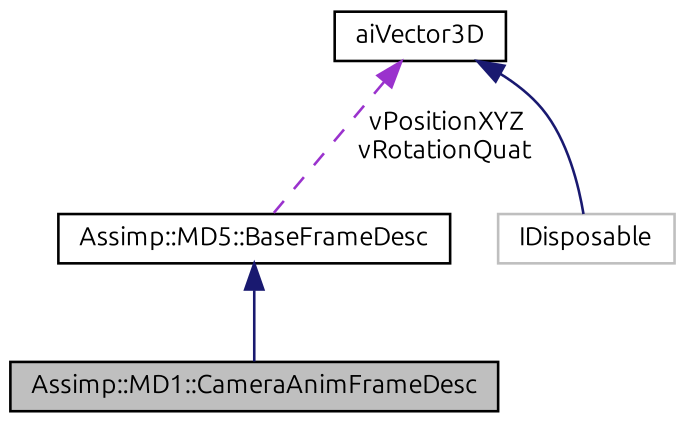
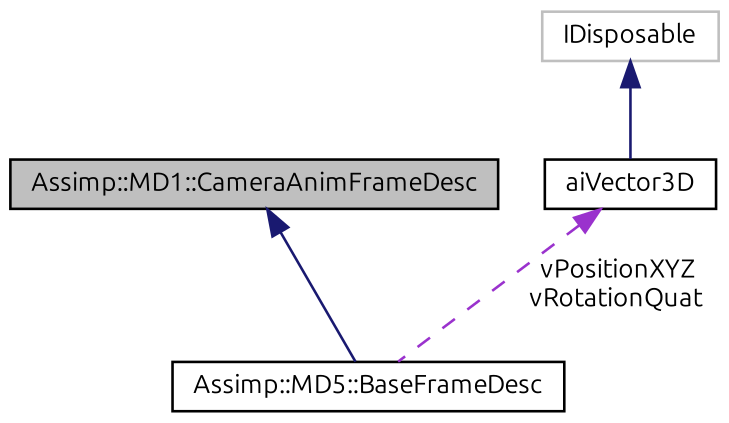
edge "IDisposable" -> "aiVector3D": reversed
edge "Assimp::MD1::CameraAnimFrameDesc" -> "Assimp::MD5::BaseFrameDesc": reversed
